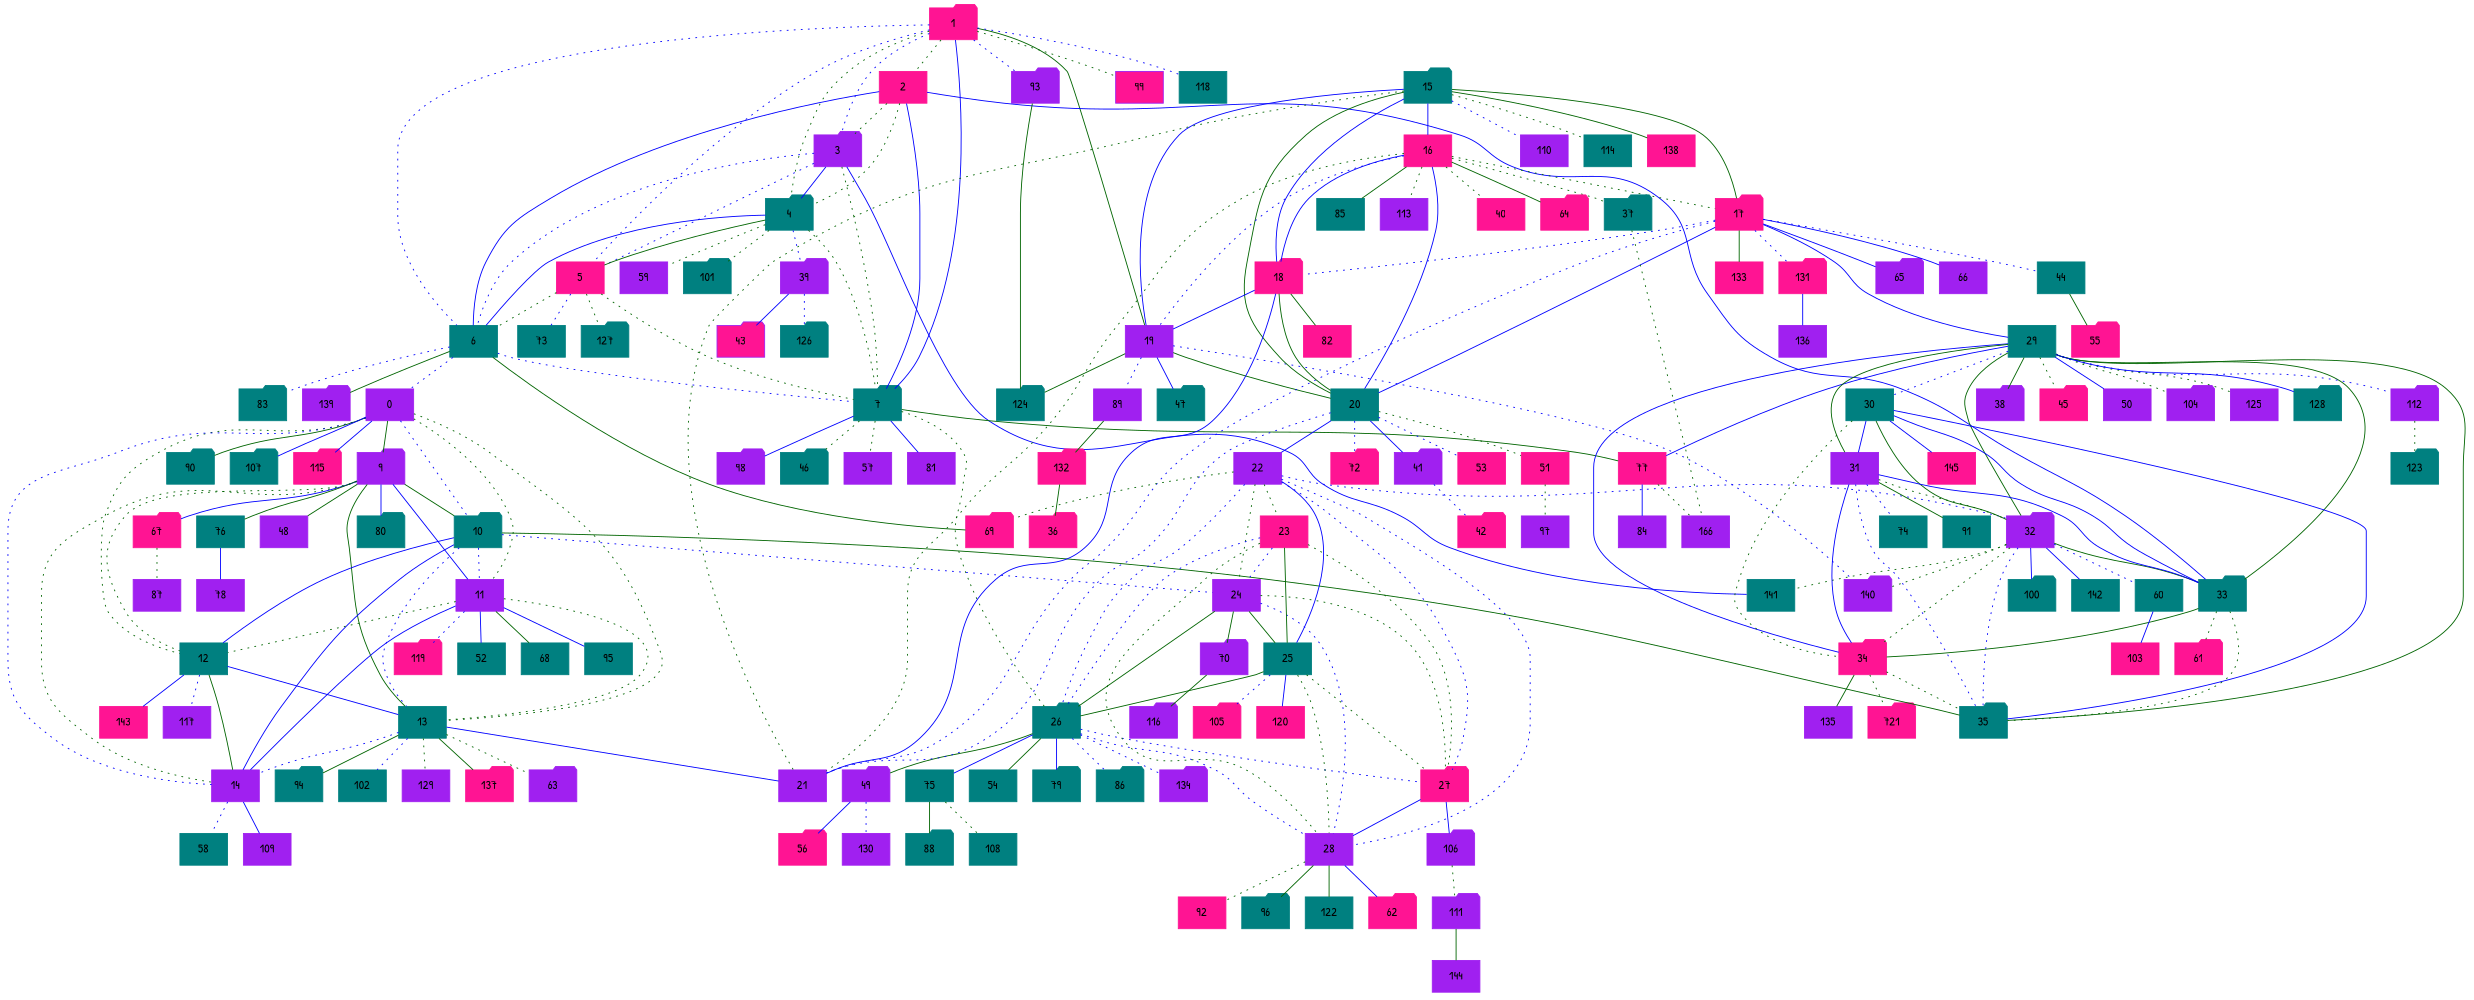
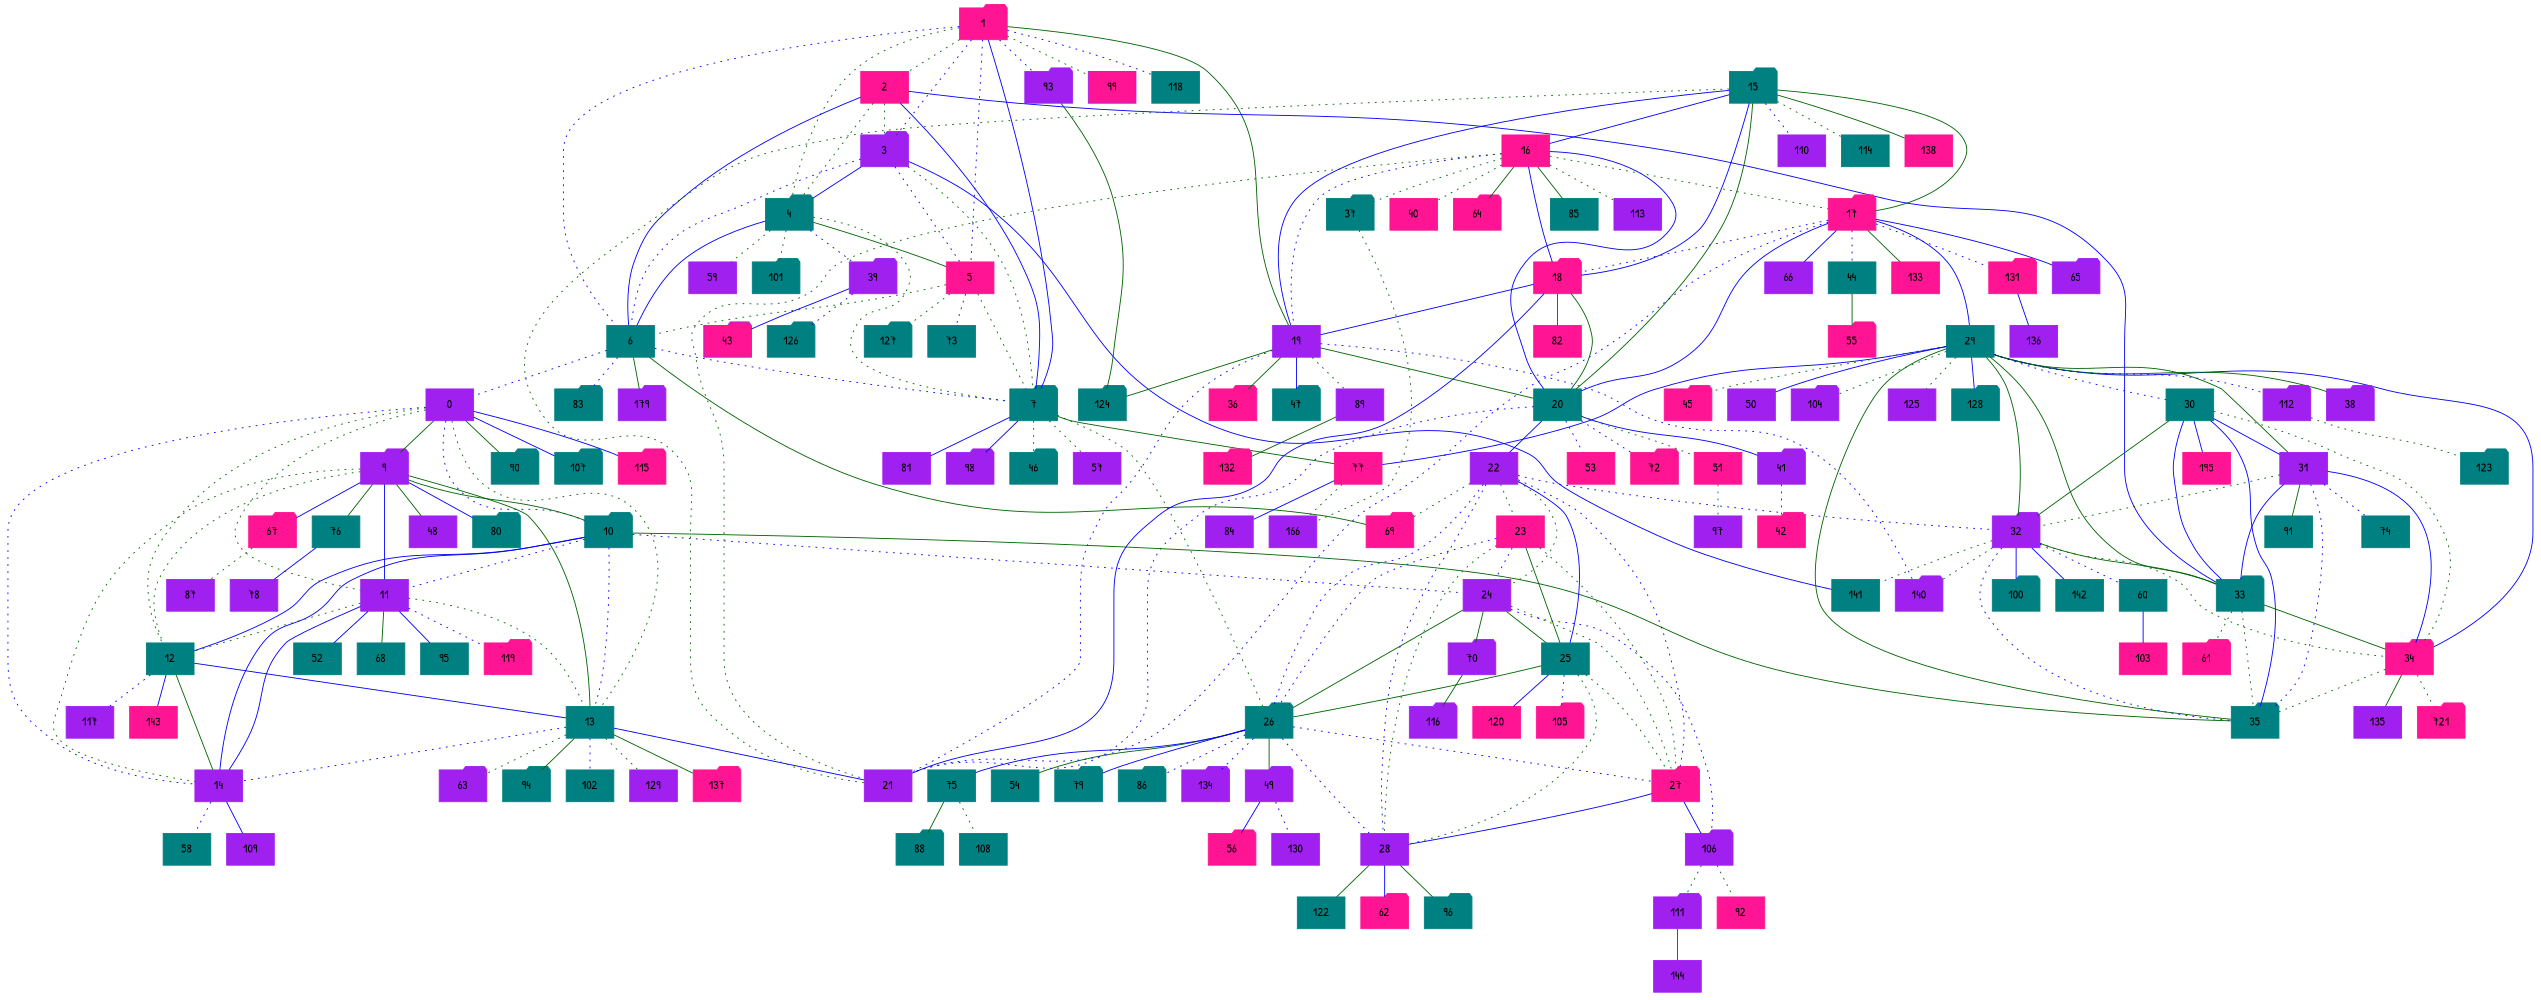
edge "19" -- "89": color blue -> darkgreen
node "139": label "139" -> "179"
node "145": label "145" -> "195"
edge "132" -- "36": now "19" -- "36"
edge "19" -- "21": added
edge "24" -- "28": now "24" -- "106"
edge "28" -- "92": now "106" -- "92"
